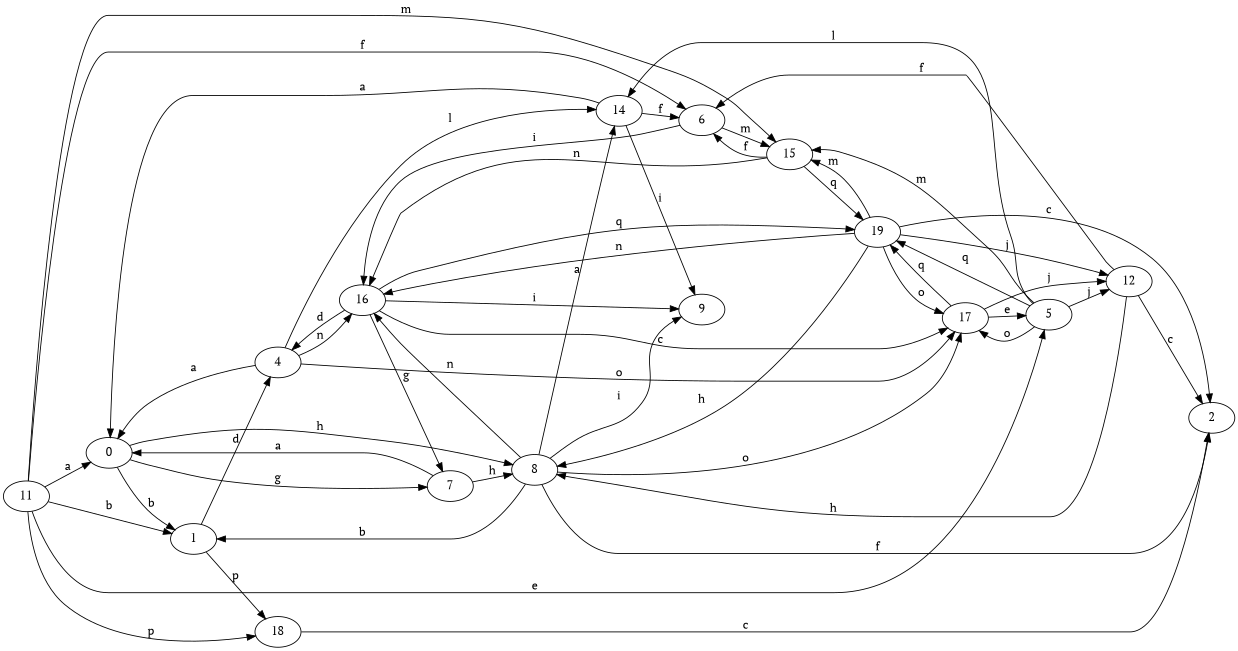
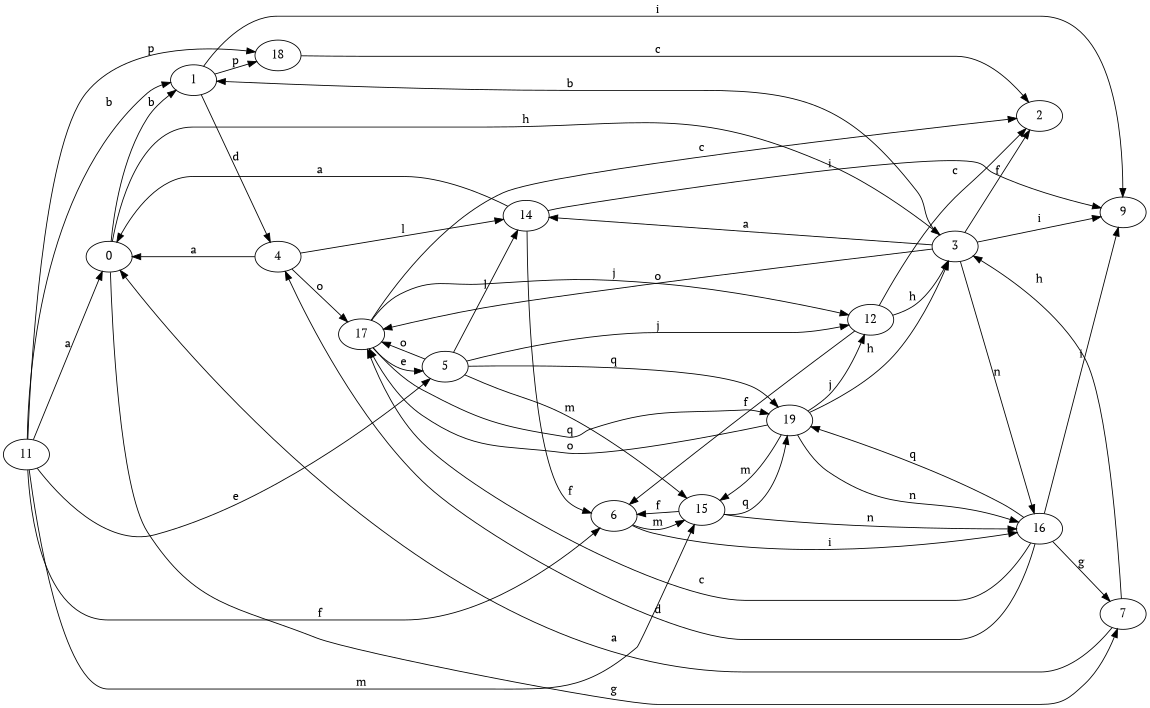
edge "1" -> "9": added, label "i"
edge "19" -> "2": now "17" -> "2"
edge "4" -> "16": removed, label "n"
node "8": label "8" -> "3"
